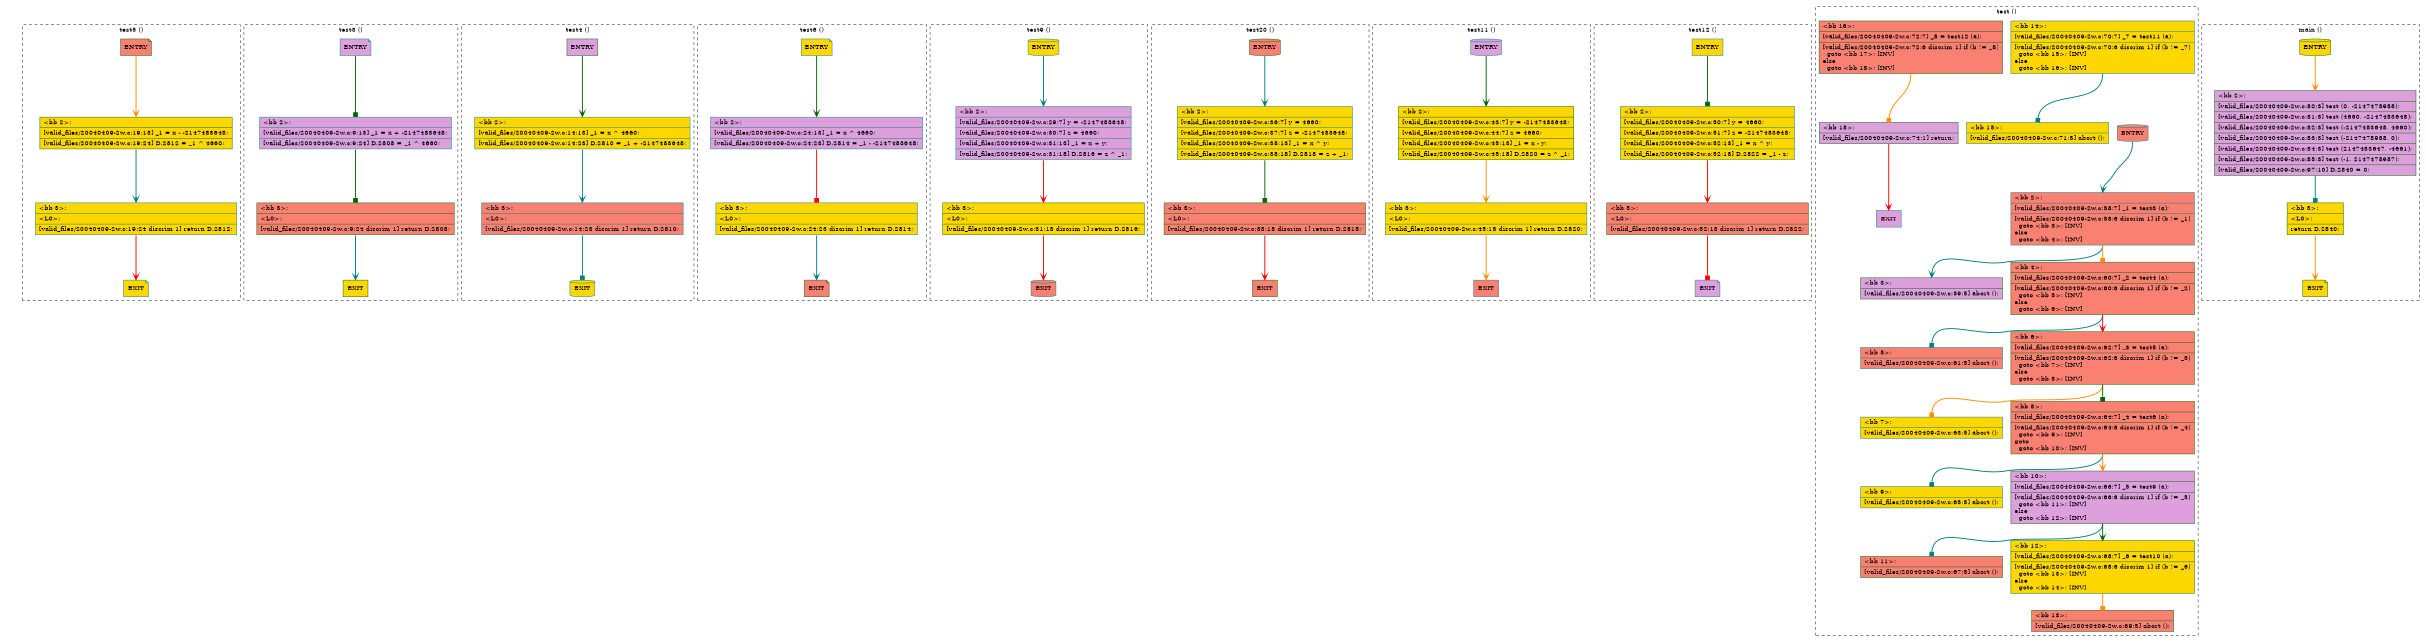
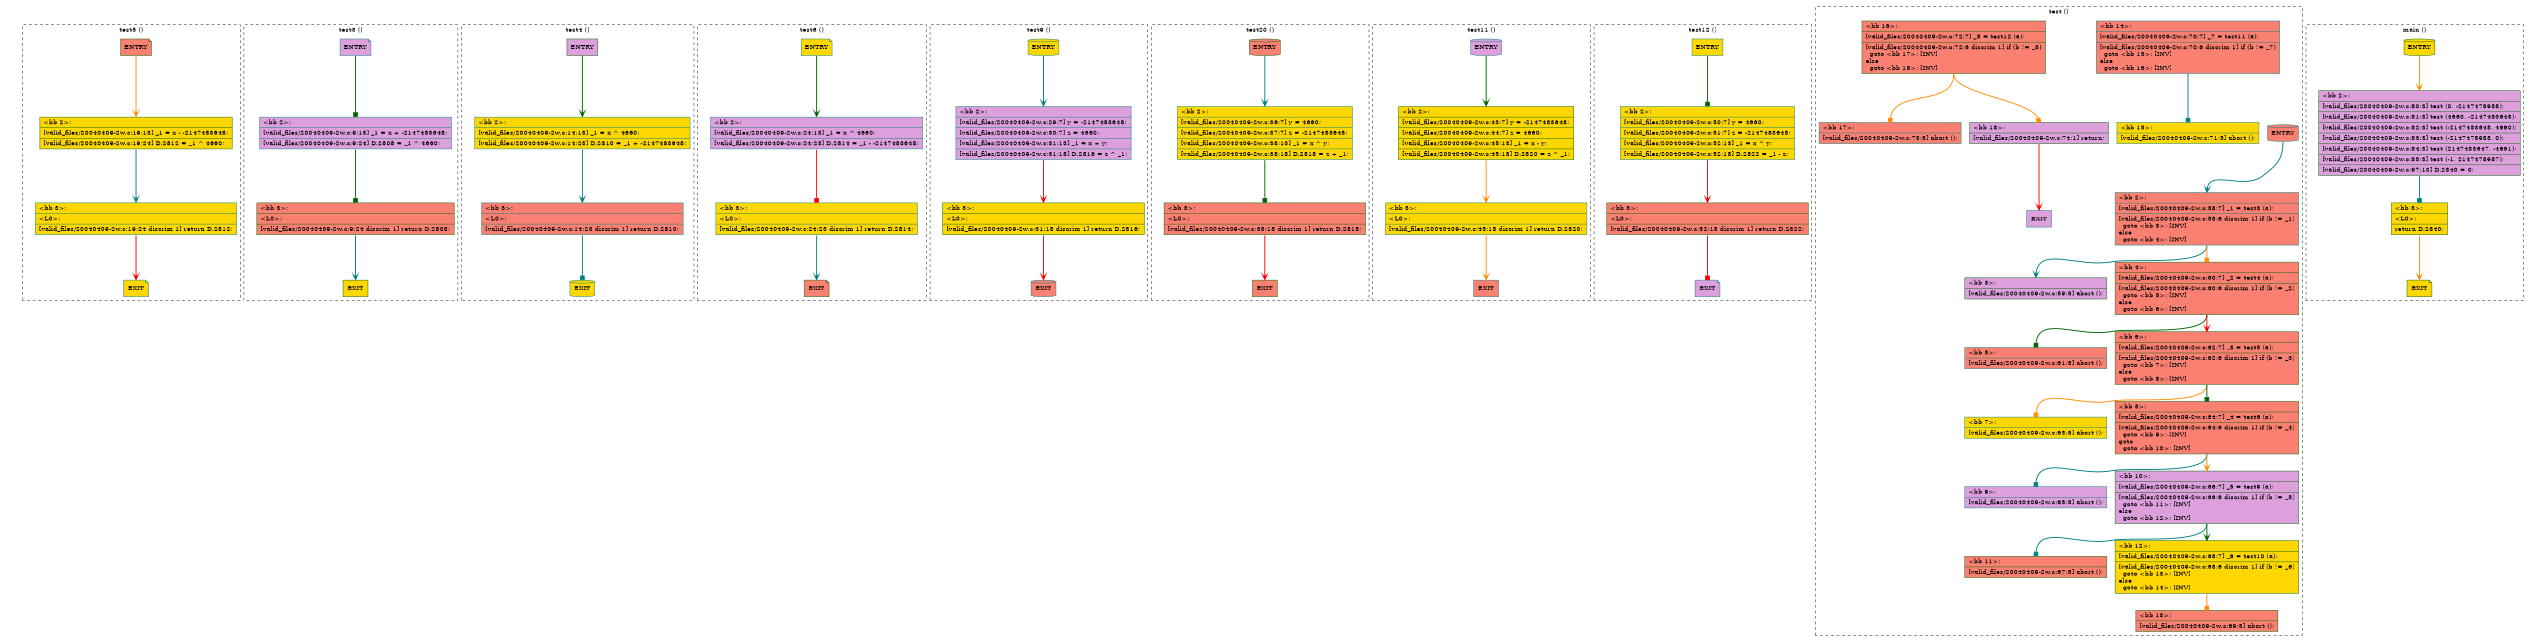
node "<bb 14>:": fillcolor gold -> salmon
node "<bb 17>:": added
edge "<bb 4>:" -> "<bb 5>:": color teal -> darkgreen
node "<bb 9>:": fillcolor gold -> plum
